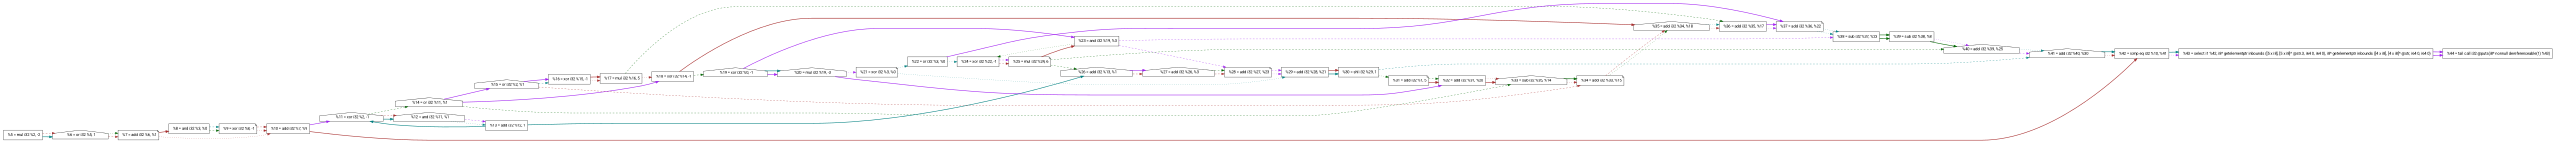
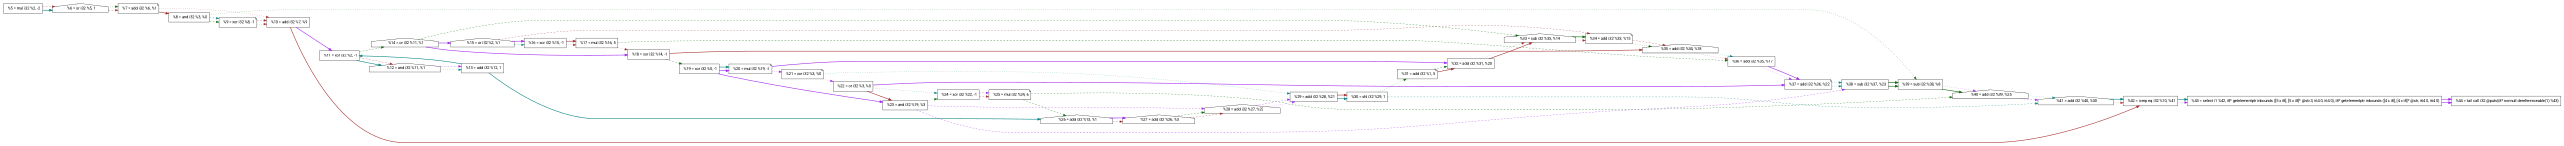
edge "%8 = and i32 %3, %0" -> "%39 = sub i32 %38, %8": added
edge "%25 = mul i32 %24, 6" -> "%23 = and i32 %19, %3": now "%22 = or i32 %3, %0" -> "%23 = and i32 %19, %3"
edge "%21 = xor i32 %3, %0" -> "%22 = or i32 %3, %0": color teal -> purple
node "%28 = add i32 %27, %23": shape note -> house
node "%19 = xor i32 %0, -1": shape house -> box
node "%20 = mul i32 %19, -3": shape house -> note
node "%11 = xor i32 %2, -1": shape house -> box
